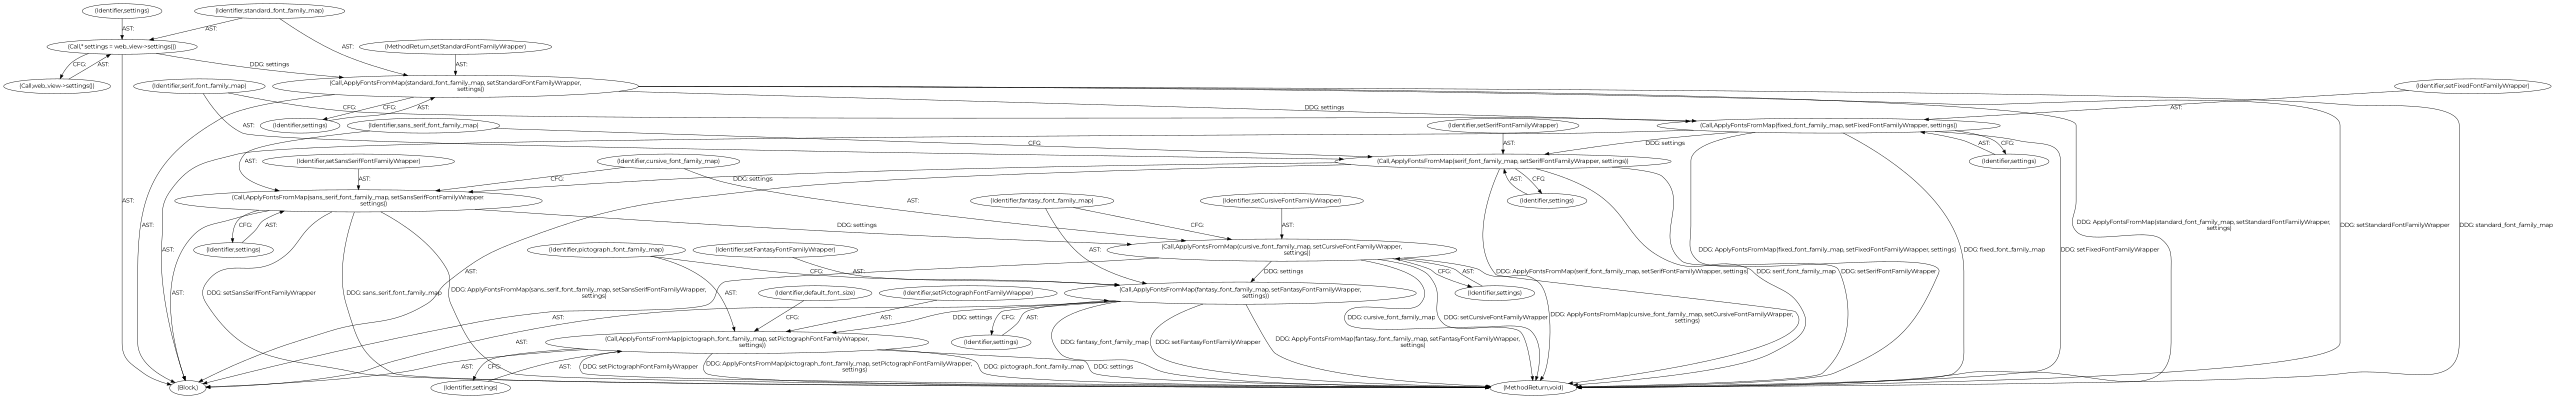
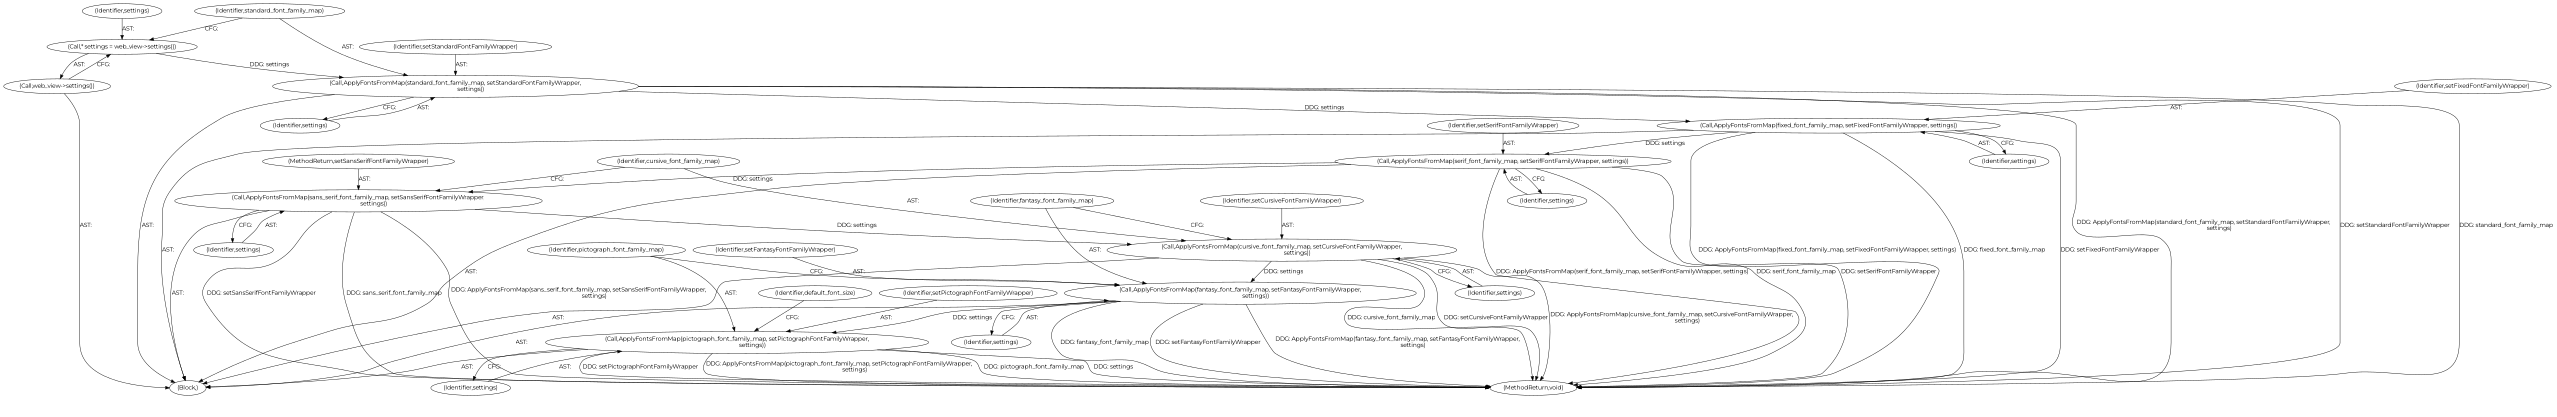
edge "(Identifier,standard_font_family_map)" -> "(Call,* settings = web_view->settings())": label "AST: " -> "CFG: "
node "(MethodReturn,setStandardFontFamilyWrapper)": label "(MethodReturn,setStandardFontFamilyWrapper)" -> "(Identifier,setStandardFontFamilyWrapper)"
edge "(Call,* settings = web_view->settings())" -> "(Call,web_view->settings())": label "CFG: " -> "AST: "
edge "(Call,web_view->settings())" -> "(Call,* settings = web_view->settings())": label "AST: " -> "CFG: "
node "(Identifier,serif_font_family_map)": removed
node "(Identifier,sans_serif_font_family_map)": removed
node "(Identifier,setSansSerifFontFamilyWrapper)": label "(Identifier,setSansSerifFontFamilyWrapper)" -> "(MethodReturn,setSansSerifFontFamilyWrapper)"
edge "(Call,* settings = web_view->settings())" -> "(Block,)": now "(Call,web_view->settings())" -> "(Block,)"
